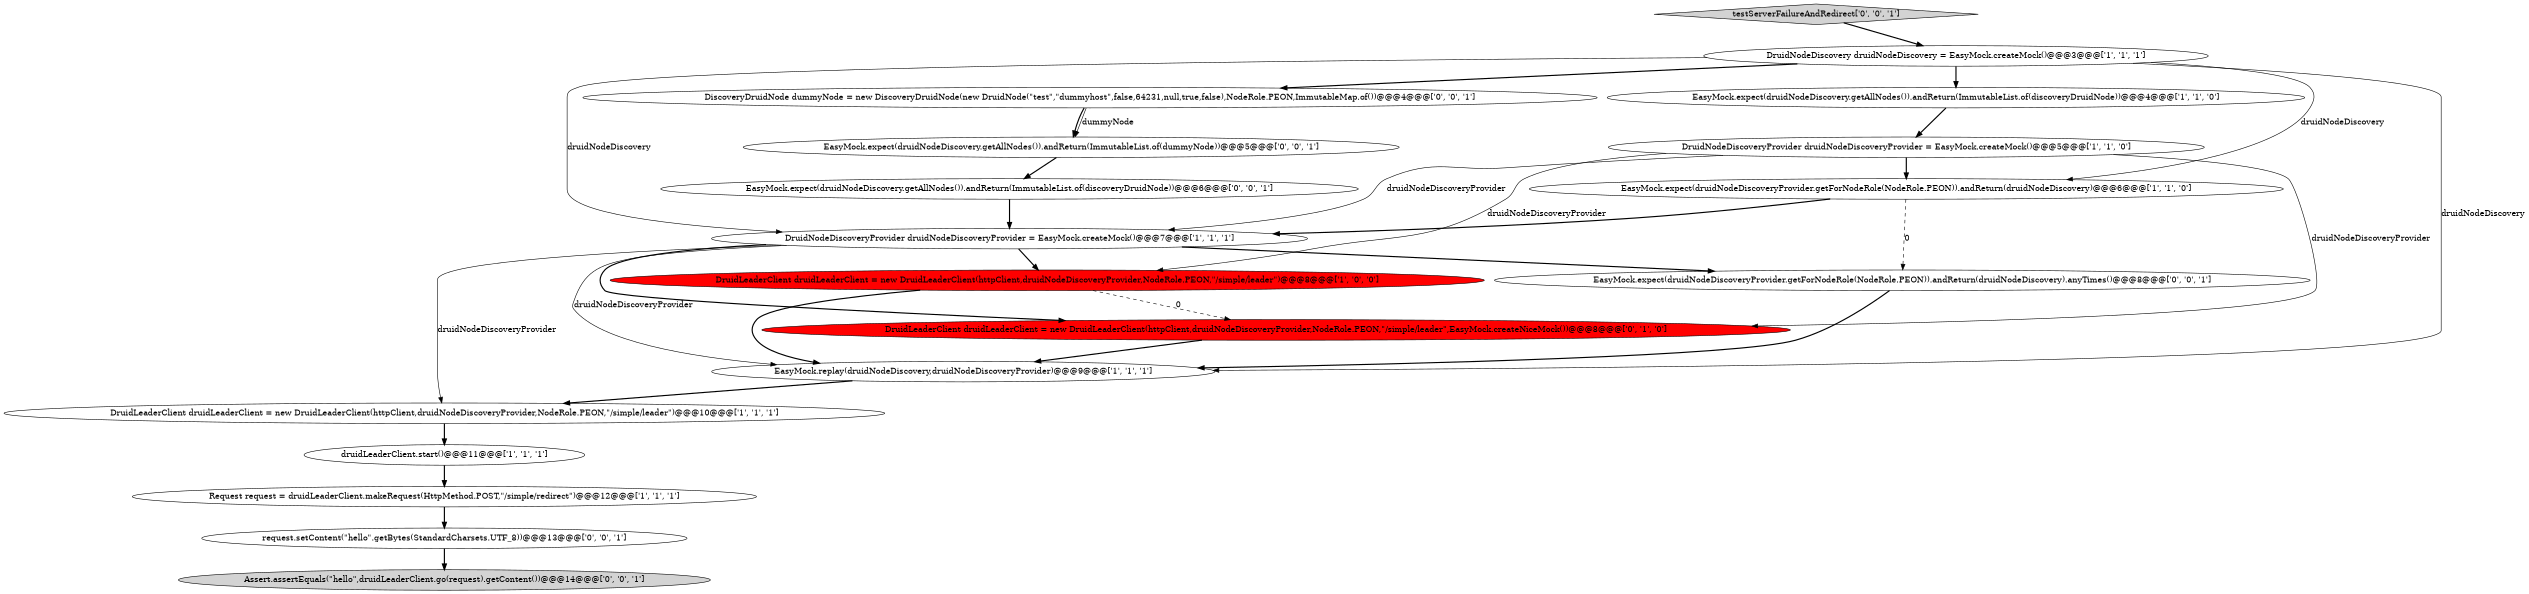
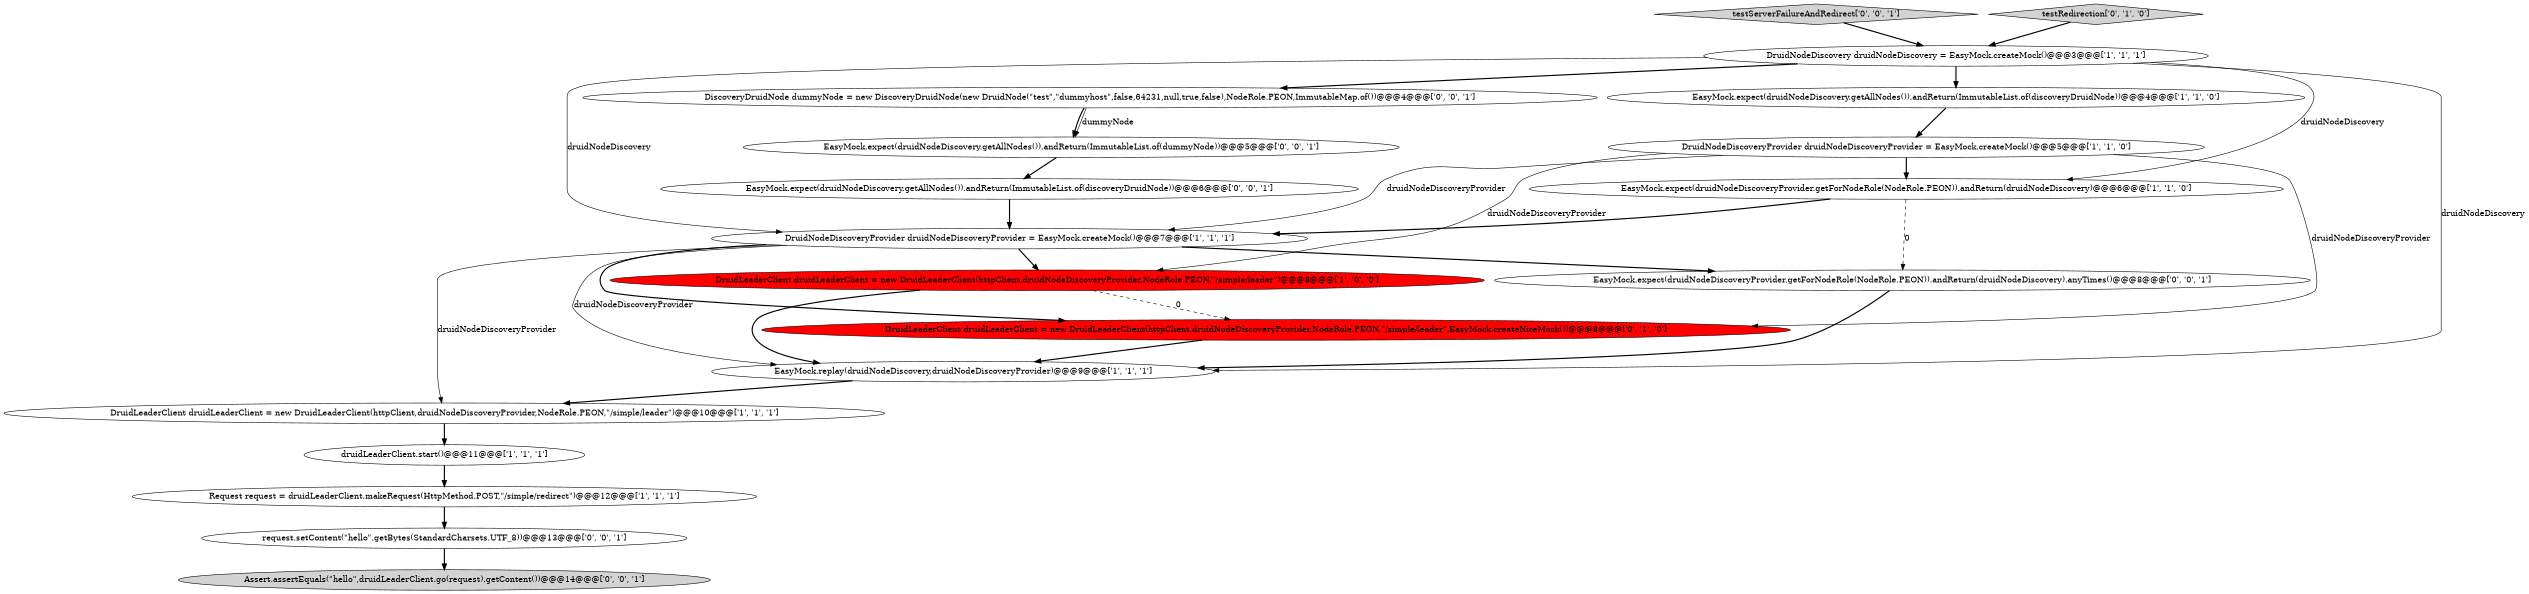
node "testRedirection['0', '1', '0']": added
